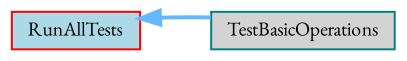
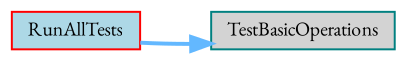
edge "TestBasicOperations" -> "RunAllTests": reversed
